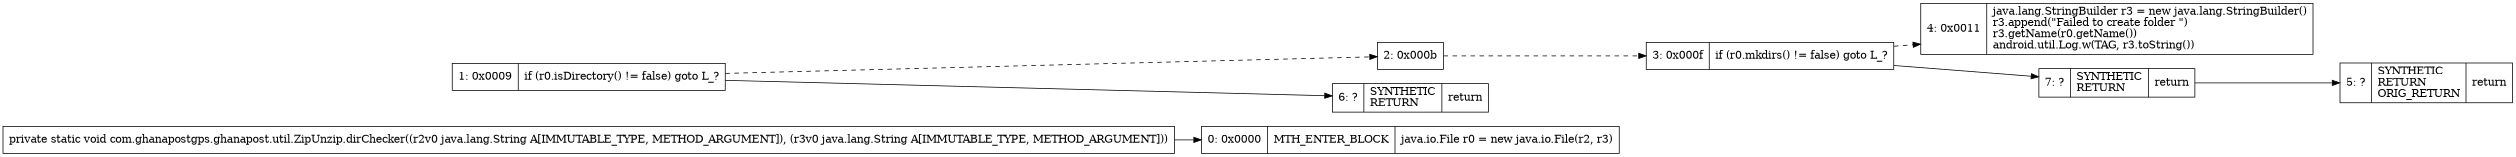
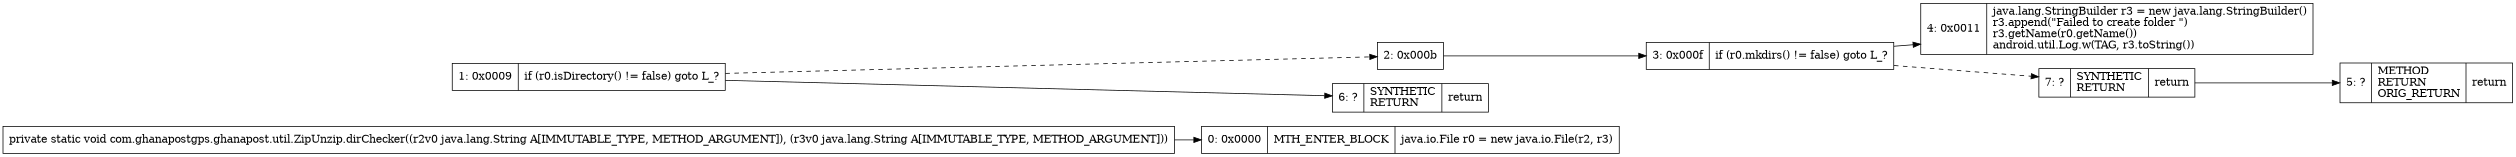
edge "3: 0x000f" -> "4: 0x0011": style dashed -> solid
edge "2: 0x000b" -> "3: 0x000f": style dashed -> solid
edge "3: 0x000f" -> "7: ?": style solid -> dashed
node "5: ?": text "SYNTHETIC" -> "METHOD"
